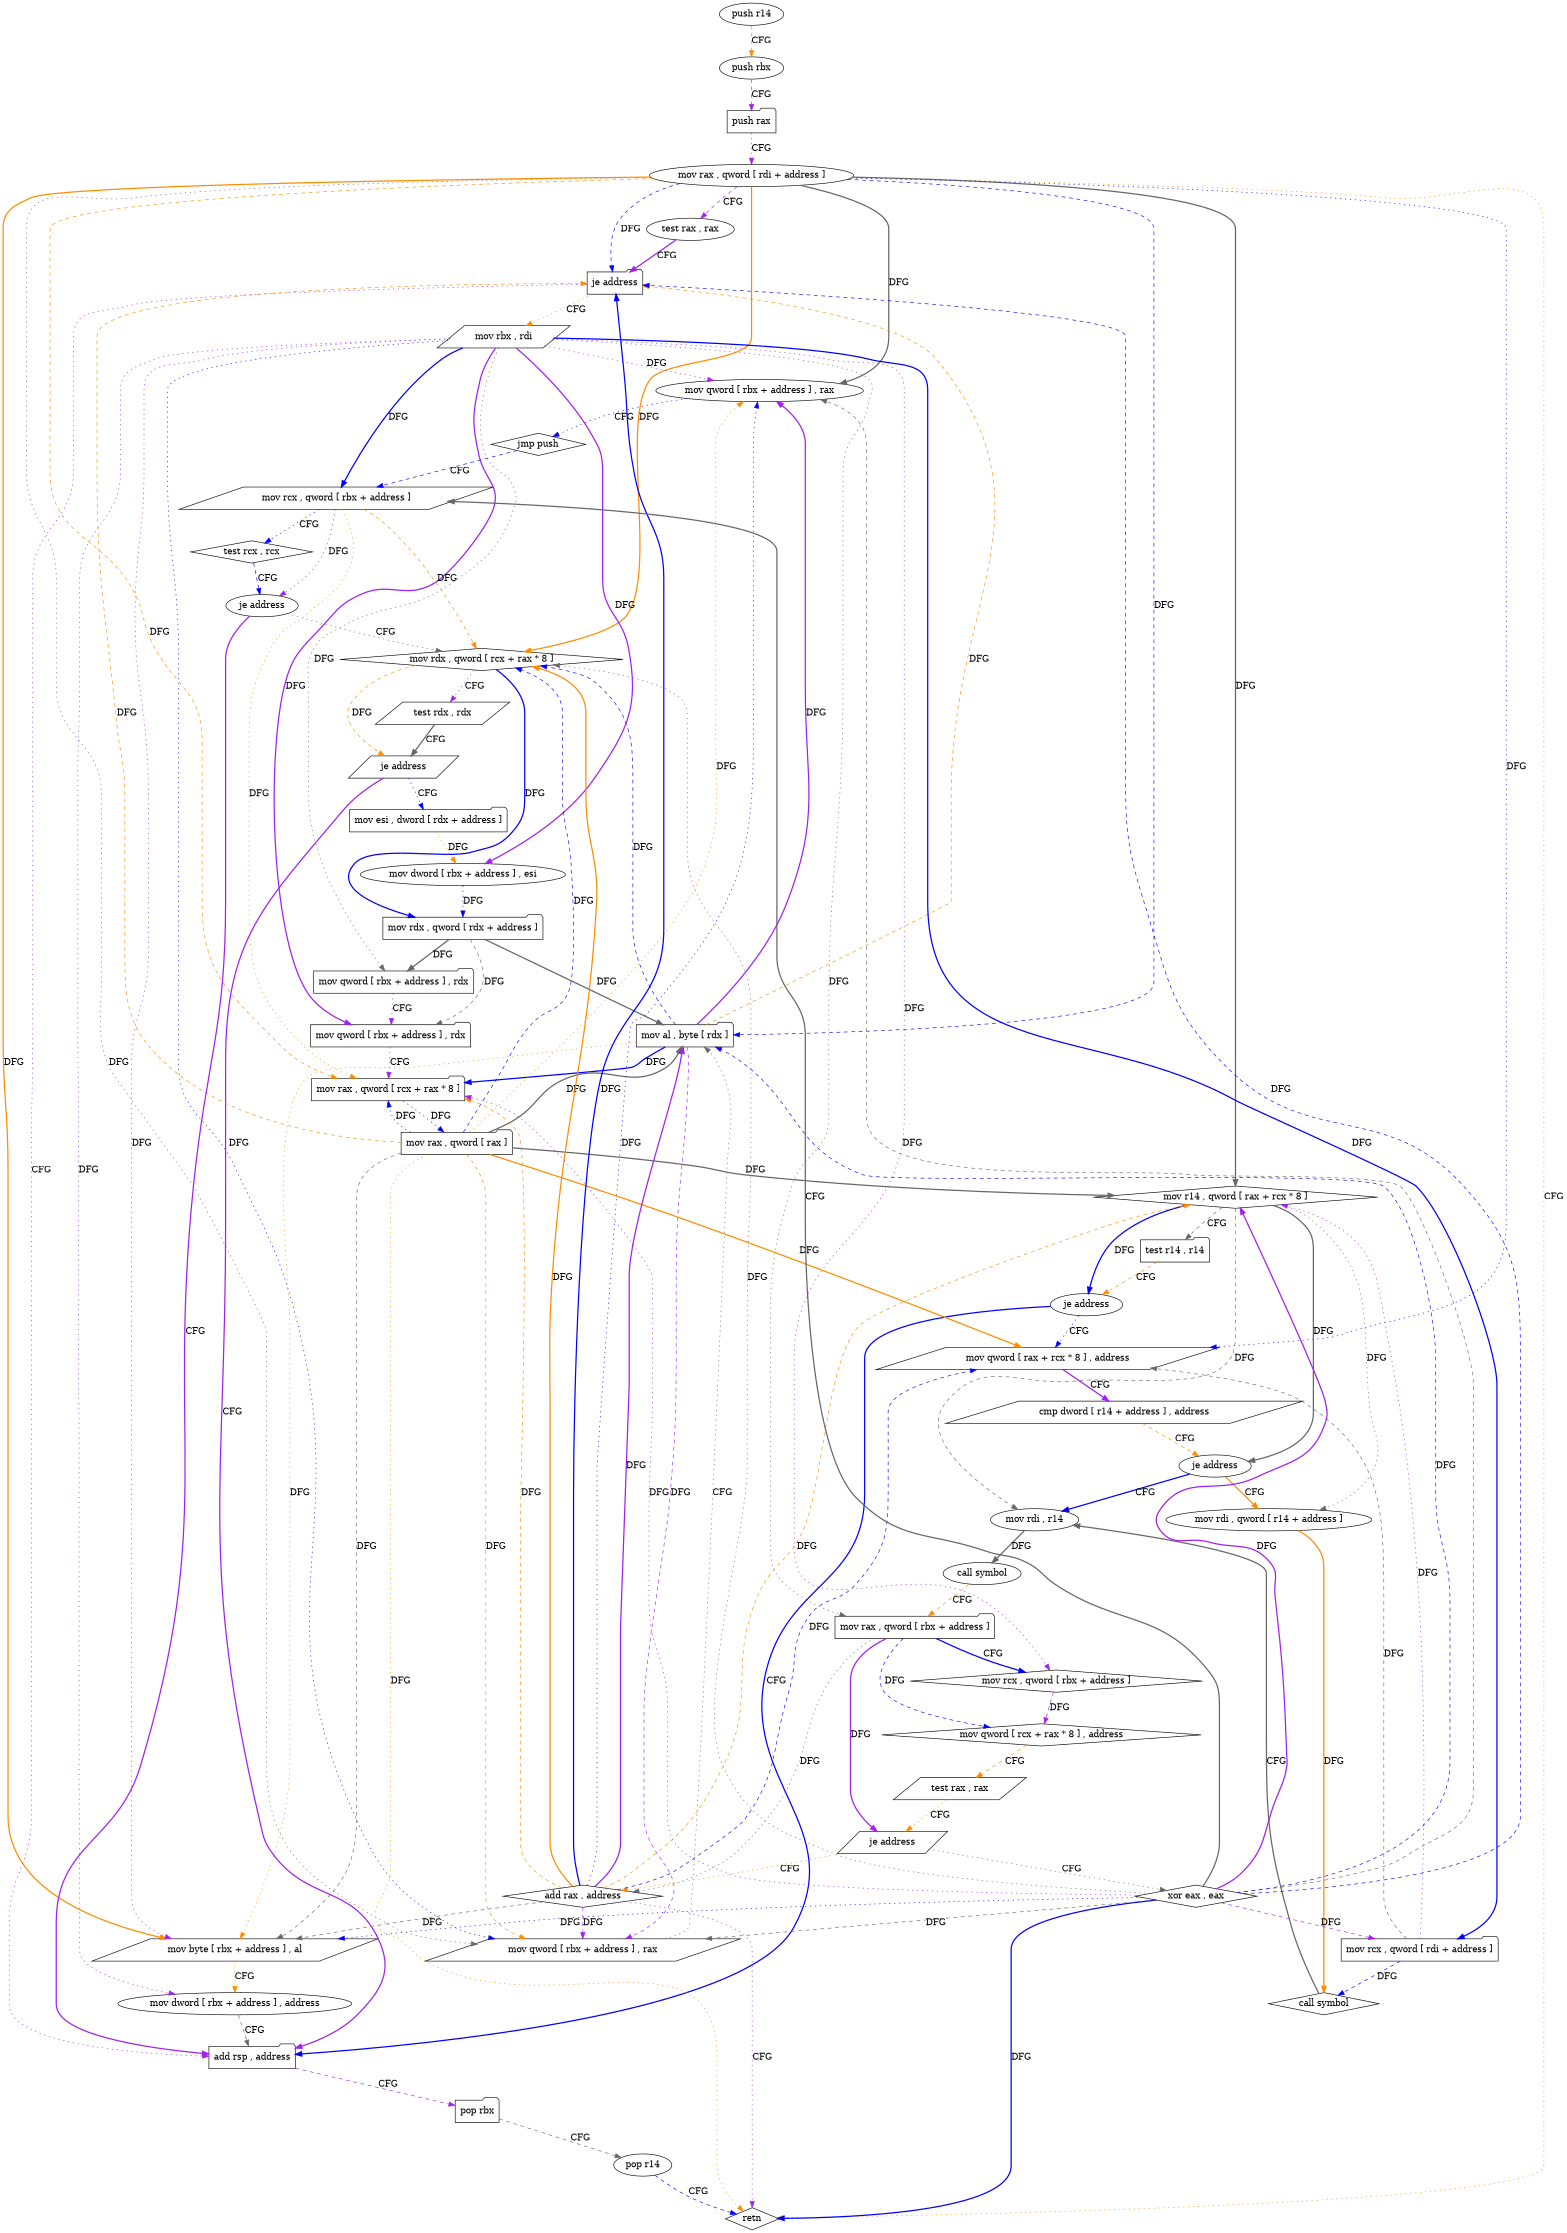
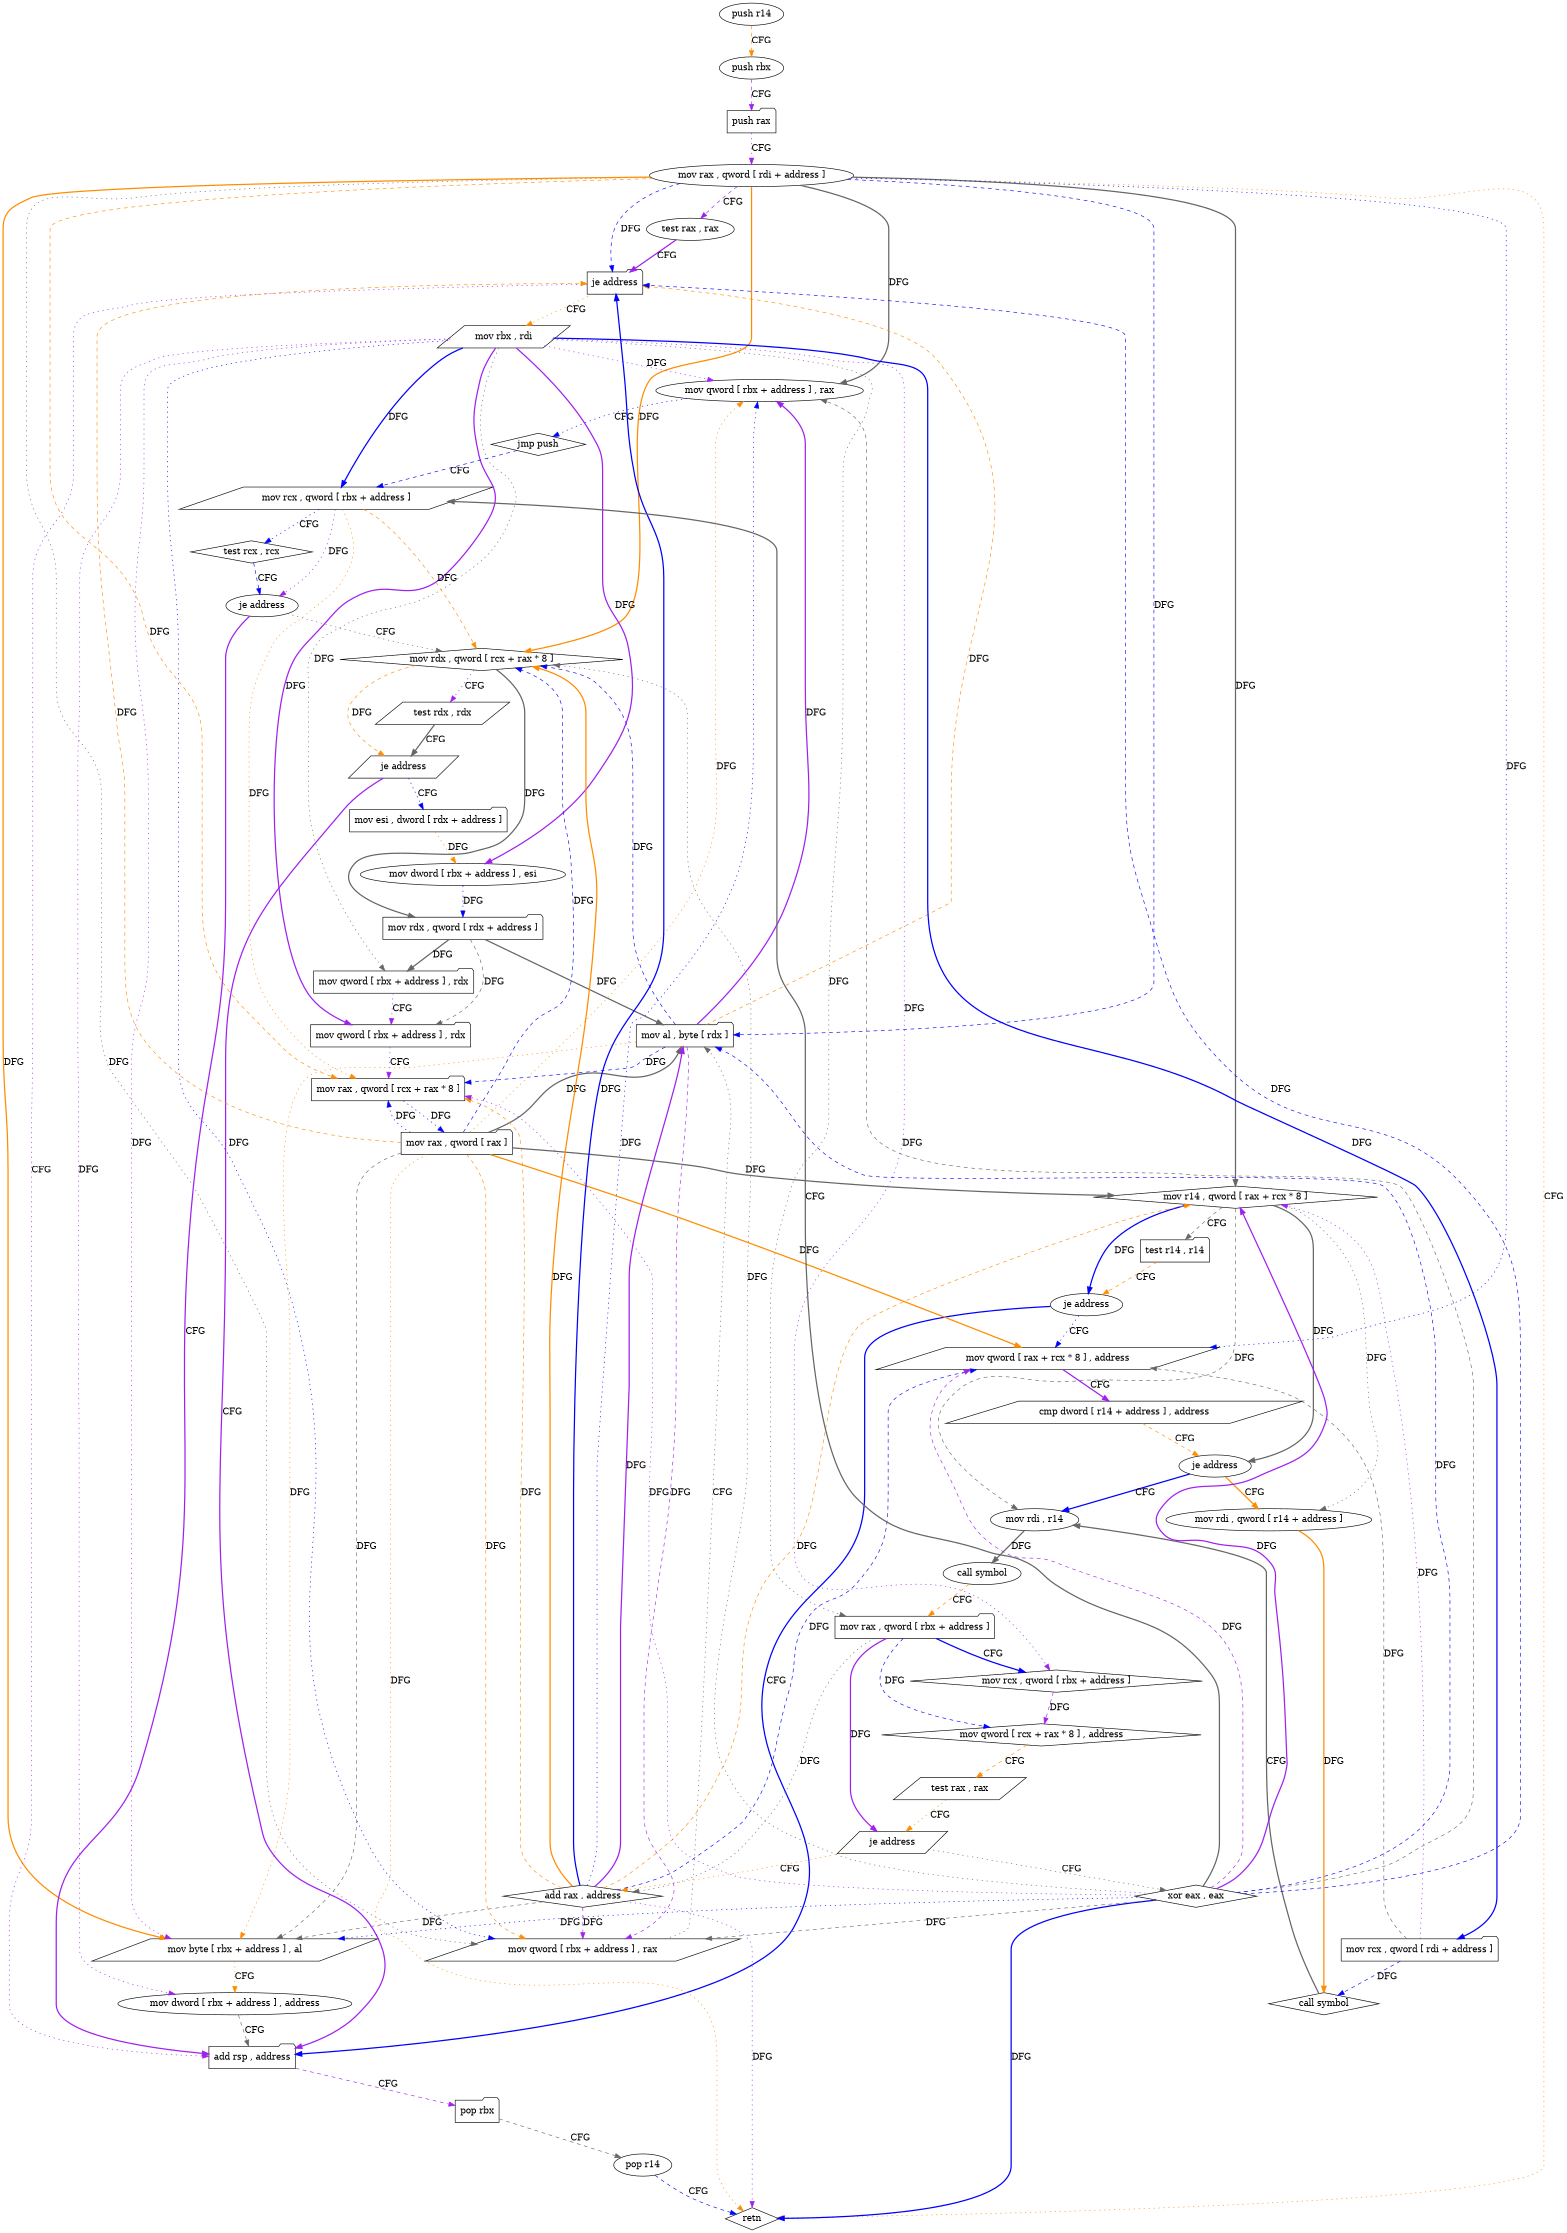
edge "mov rdx , qword [ rcx + rax * 8 ]" -> "mov rdx , qword [ rdx + address ]": color blue -> gray40
edge "mov al , byte [ rdx ]" -> "mov rax , qword [ rcx + rax * 8 ]": style bold -> dashed
edge "xor eax , eax" -> "mov rcx , qword [ rdi + address ]": now "xor eax , eax" -> "mov qword [ rax + rcx * 8 ] , address"
edge "add rax , address" -> "retn": label "CFG" -> "DFG"
